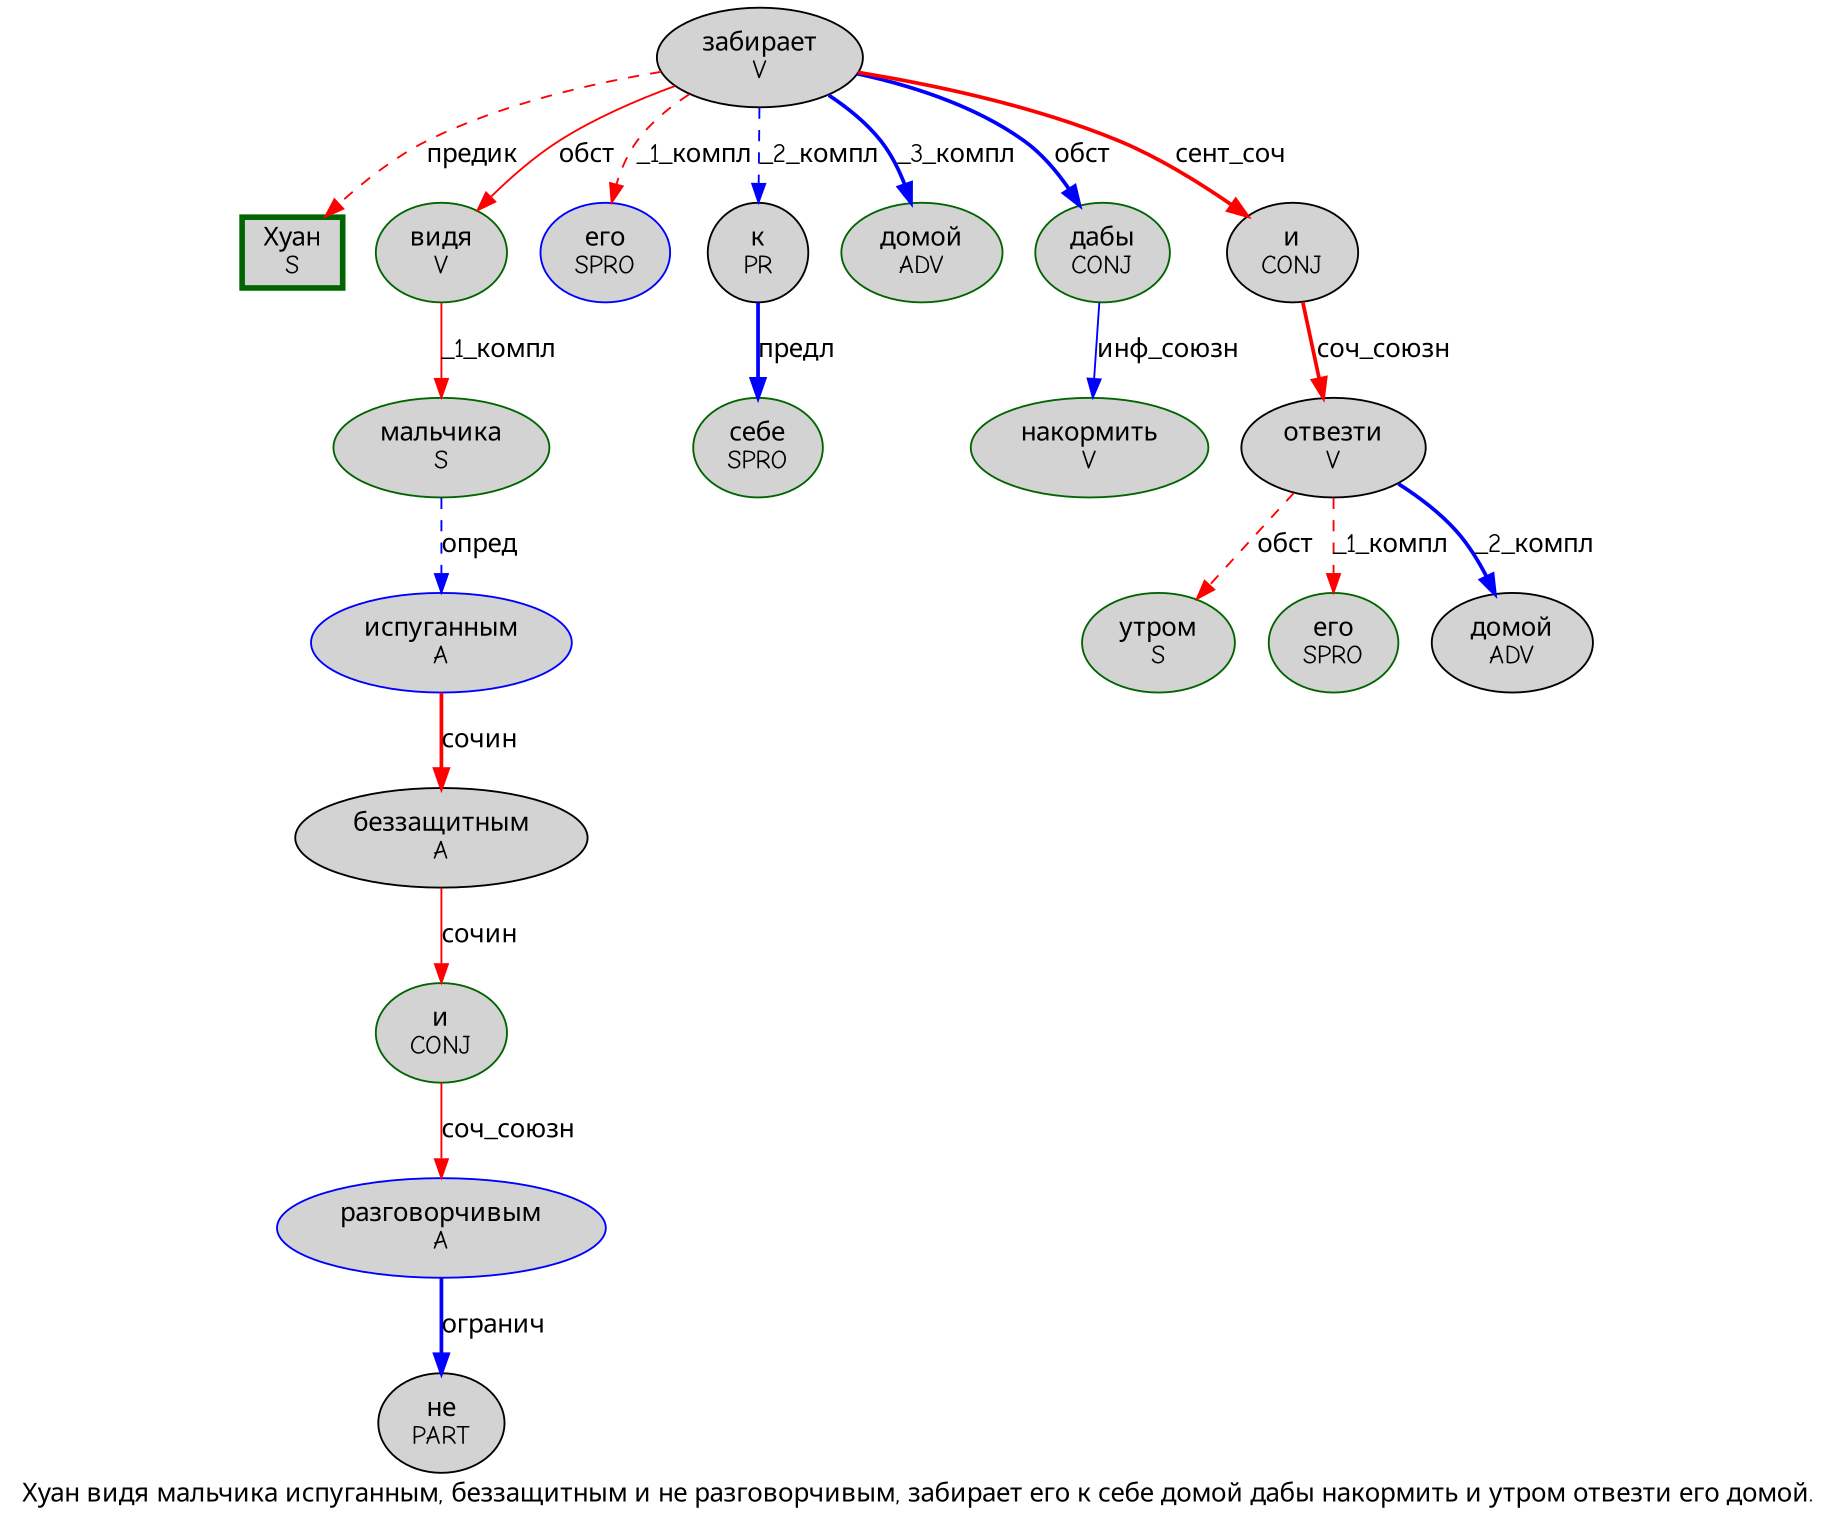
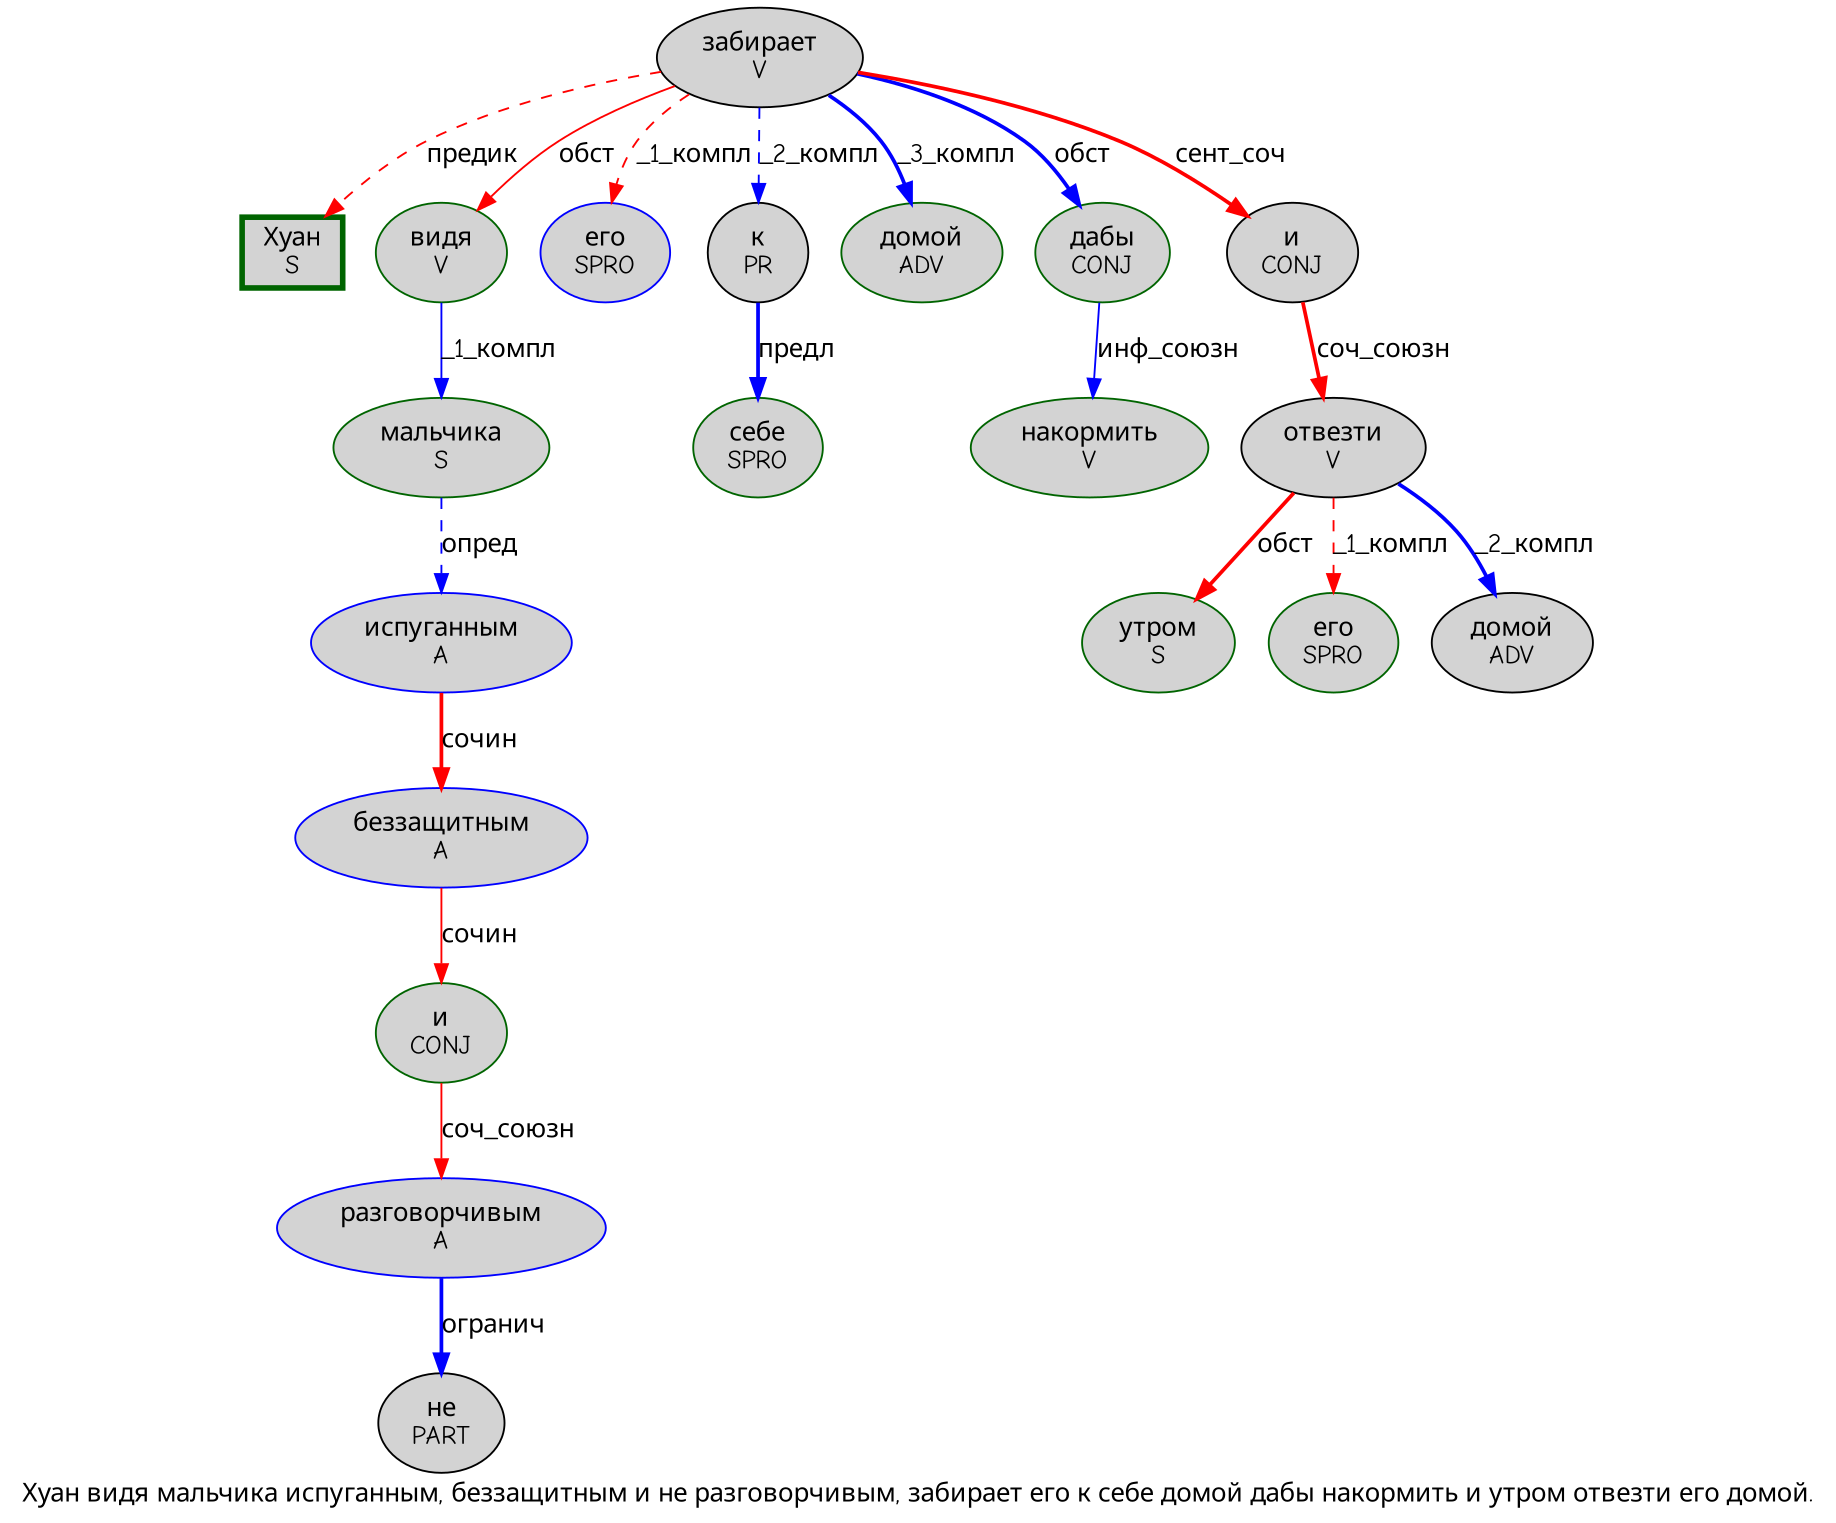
edge "видя V" -> "мальчика S": color red -> blue
edge "отвезти V" -> "утром S": style dashed -> bold
node "беззащитным A": color black -> blue
